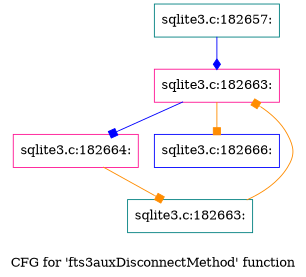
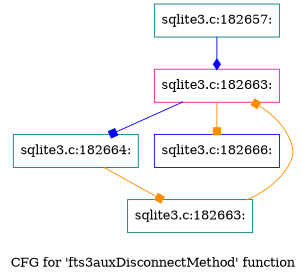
node "sqlite3.c:182664:": color deeppink -> teal
